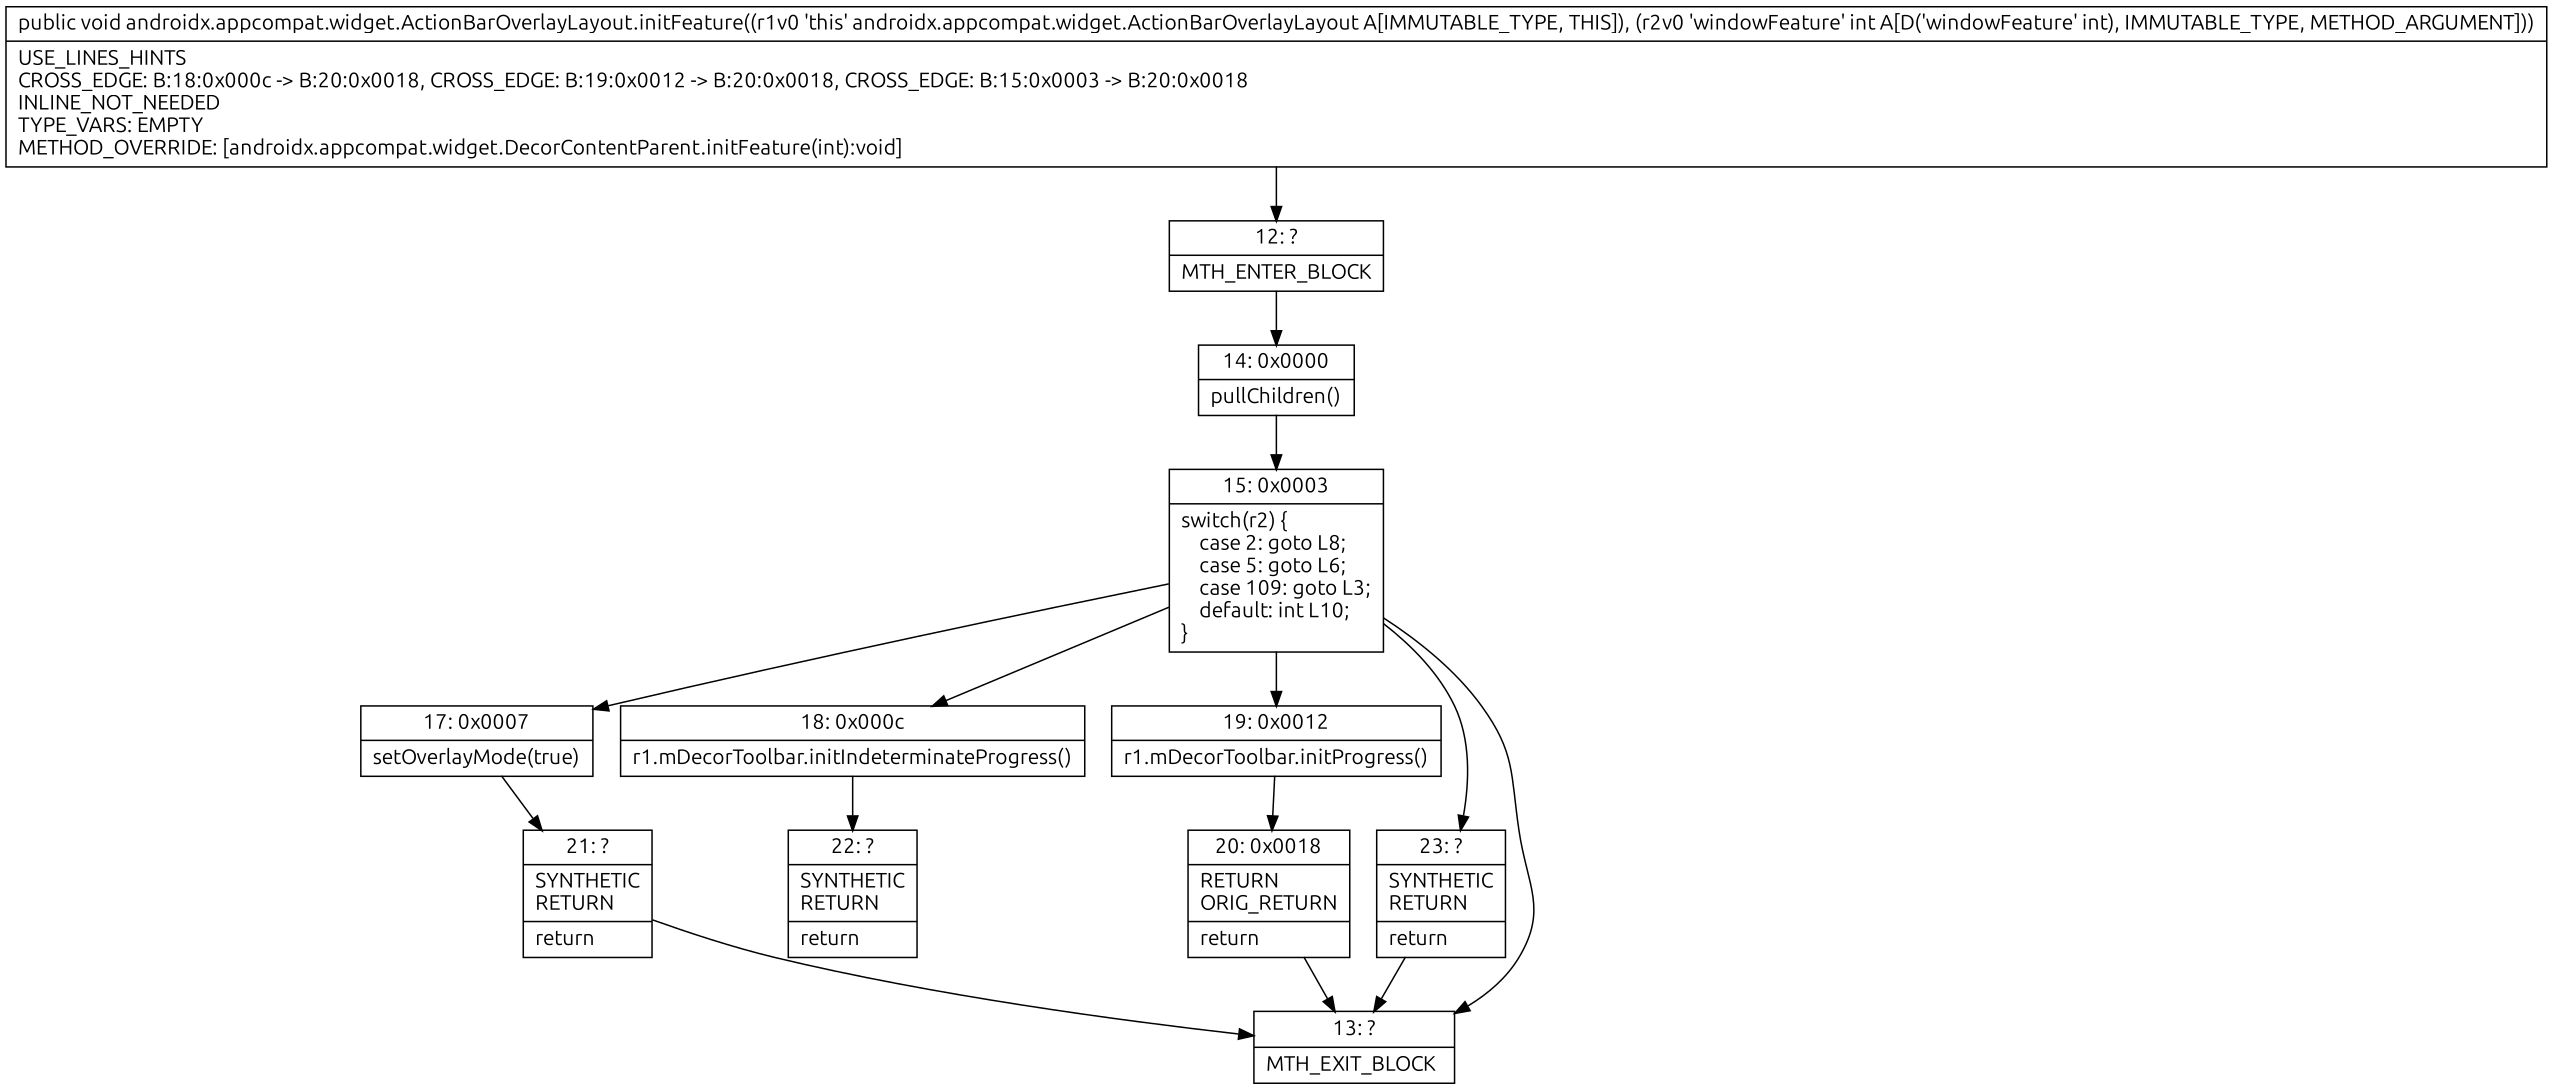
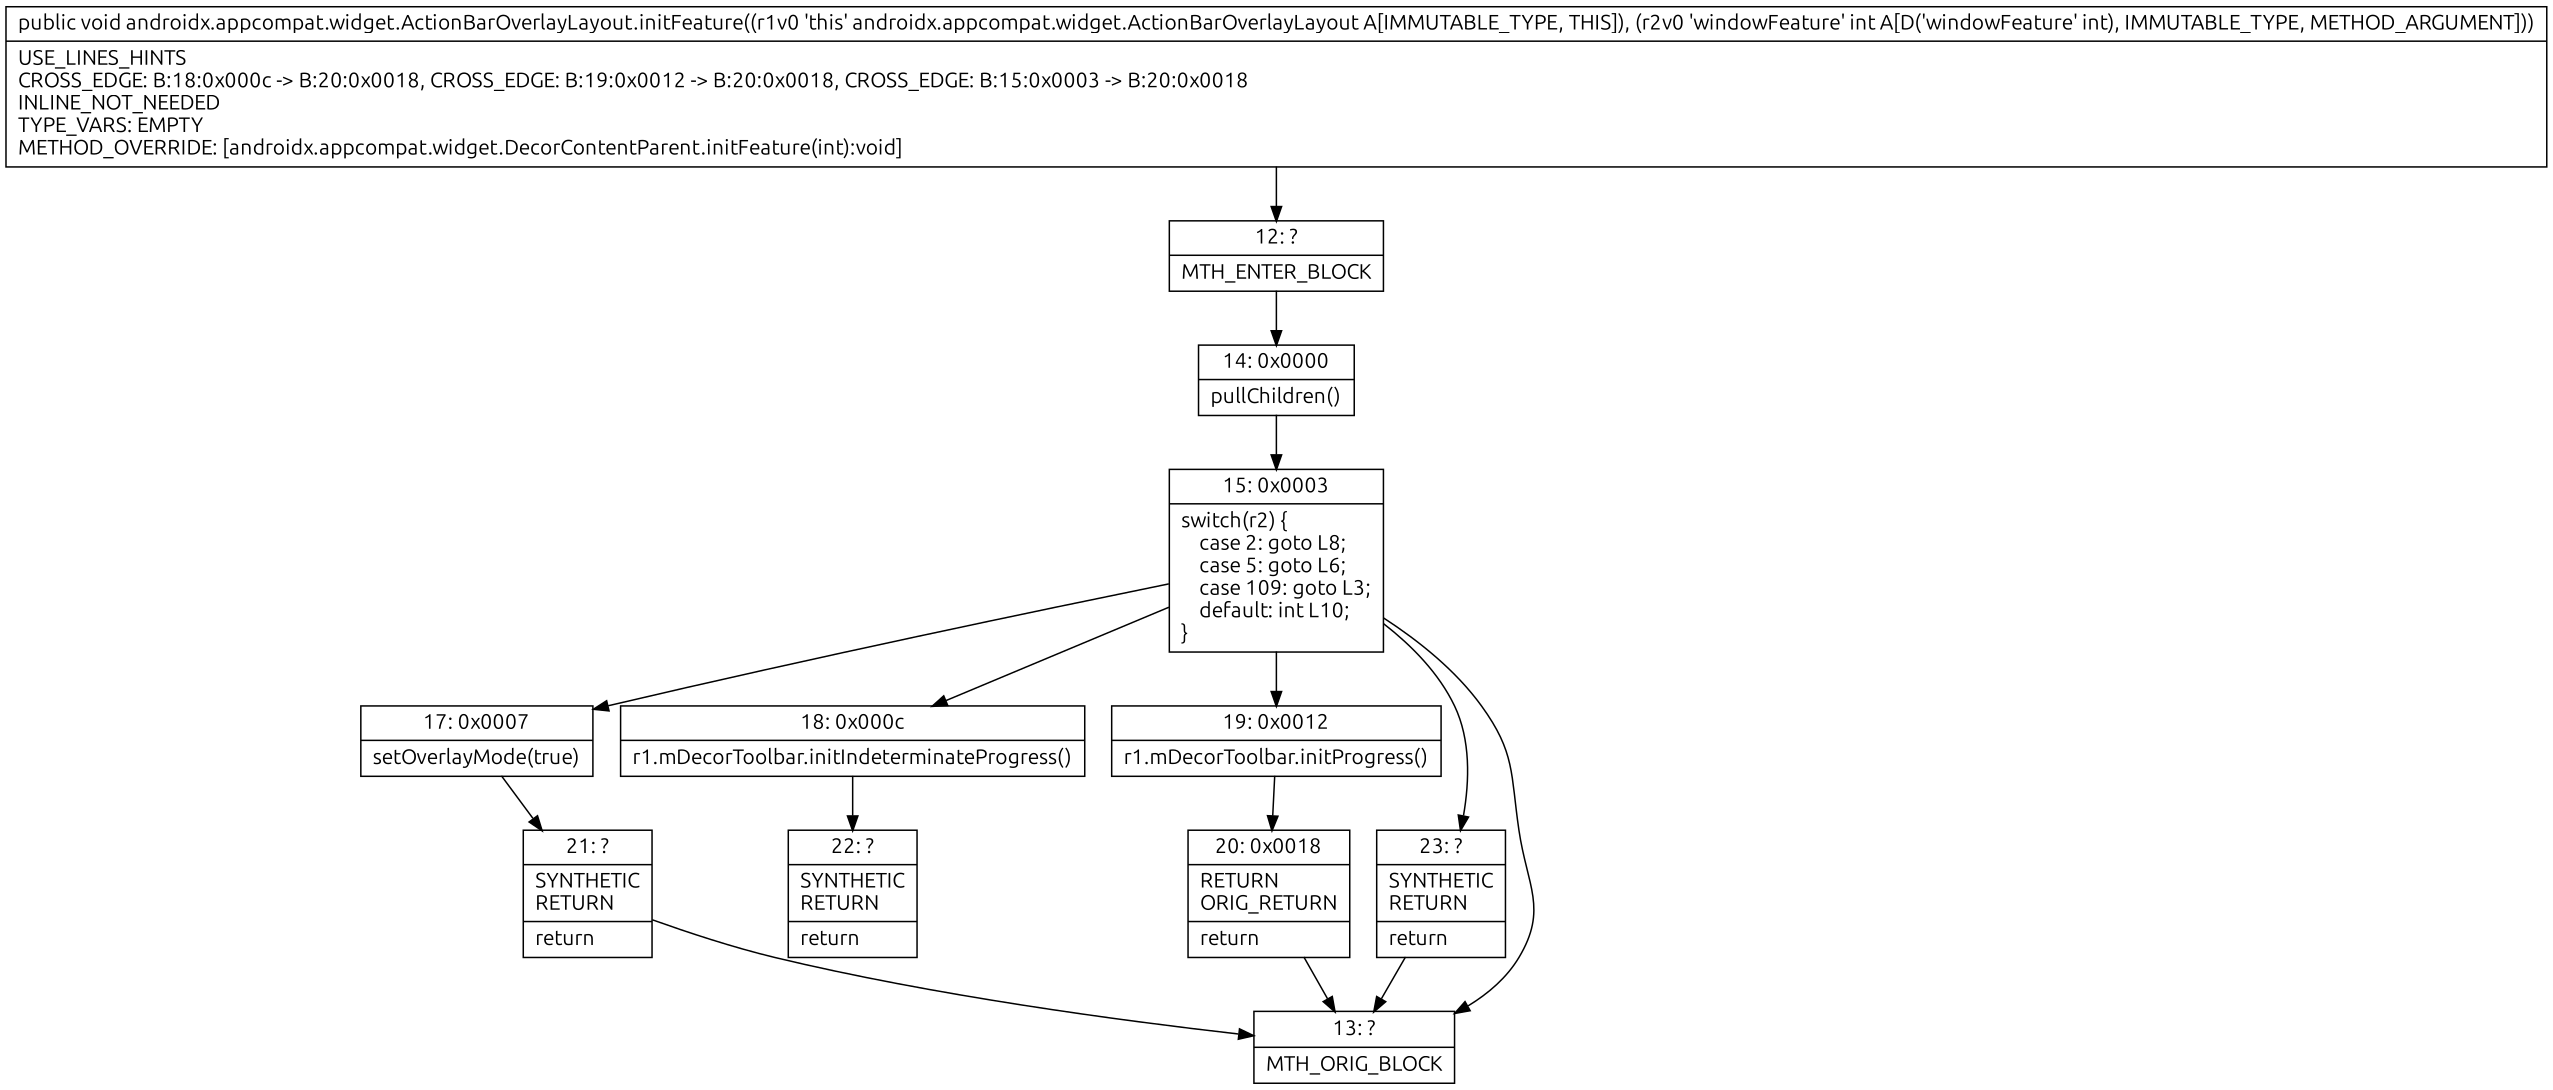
node "13: ?": text "MTH_EXIT_BLOCK" -> "MTH_ORIG_BLOCK"
